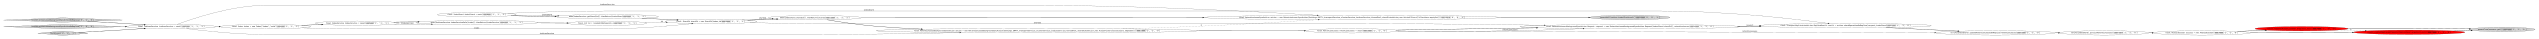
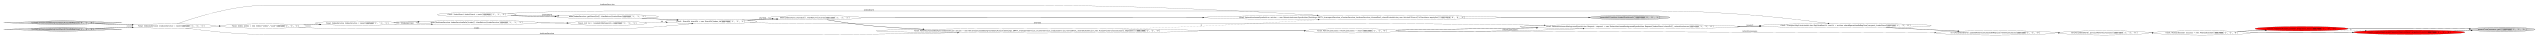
node "testBlocks['0', '0', '1']": removed
